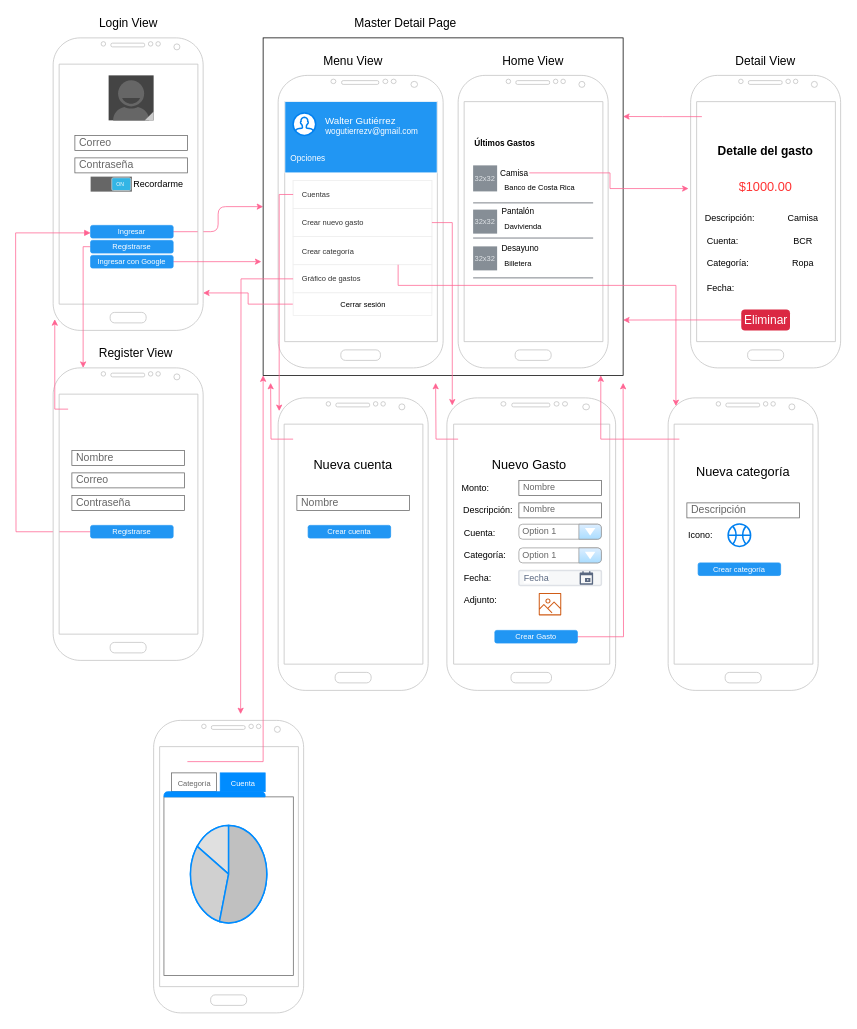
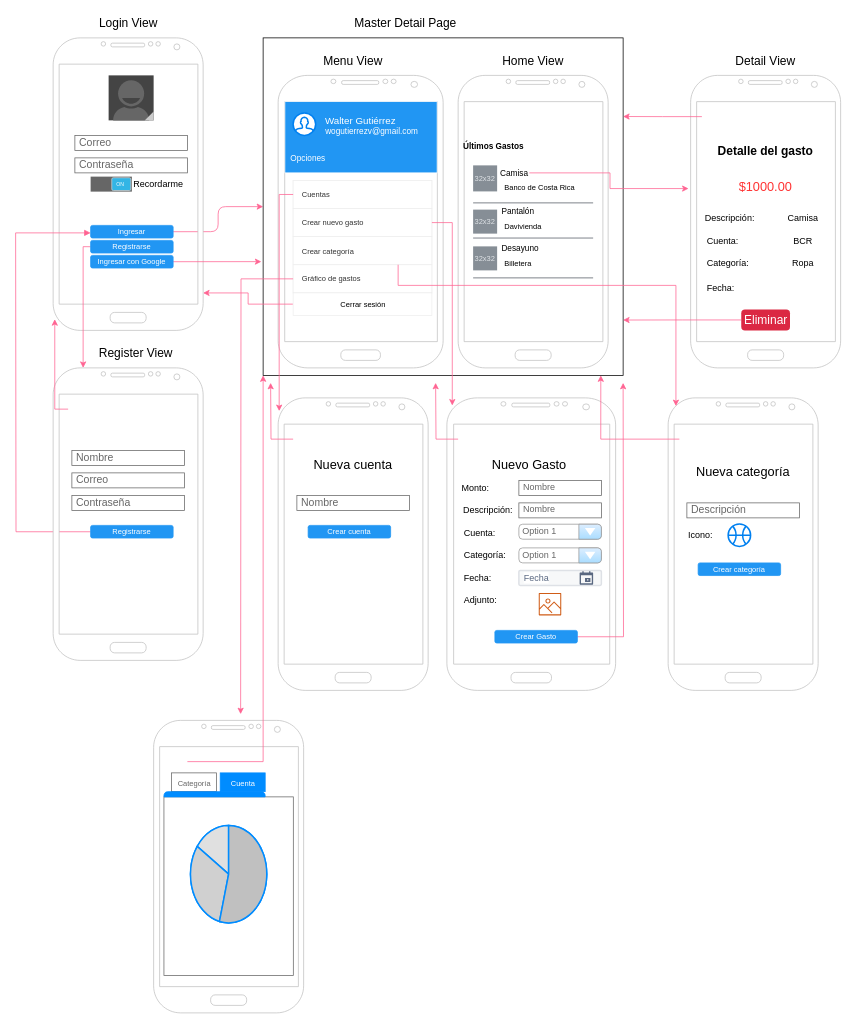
node "Últimos Gastos": moved (507, 143) -> (495, 147)
